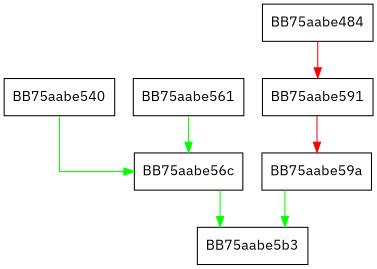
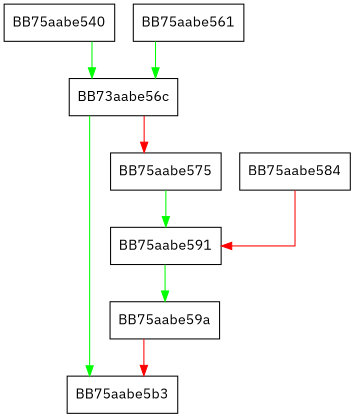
node "BB75aabe484": label "BB75aabe484" -> "BB75aabe584"
edge "BB75aabe591" -> "BB75aabe59a": color red -> green
node "BB75aabe575": added
node "BB75aabe56c": label "BB75aabe56c" -> "BB73aabe56c"
edge "BB75aabe59a" -> "BB75aabe5b3": color green -> red
